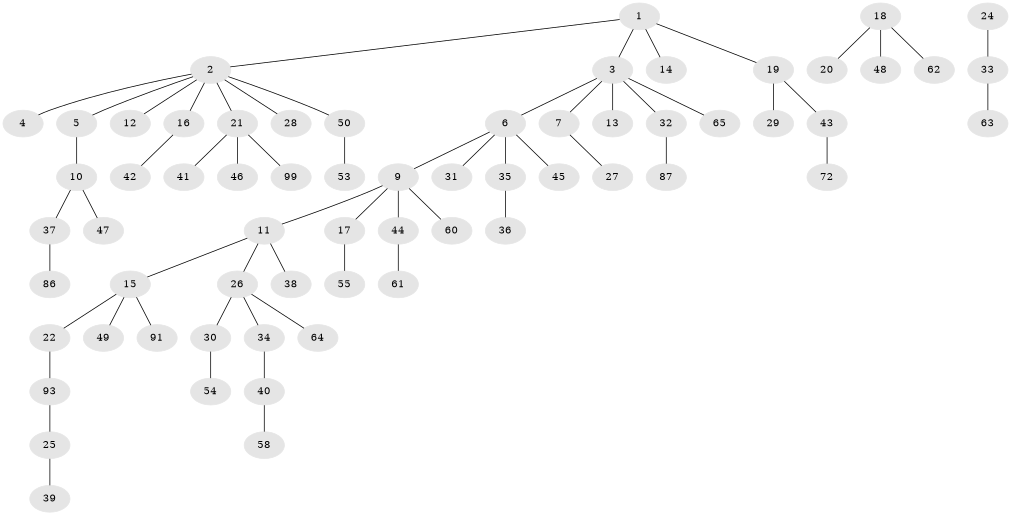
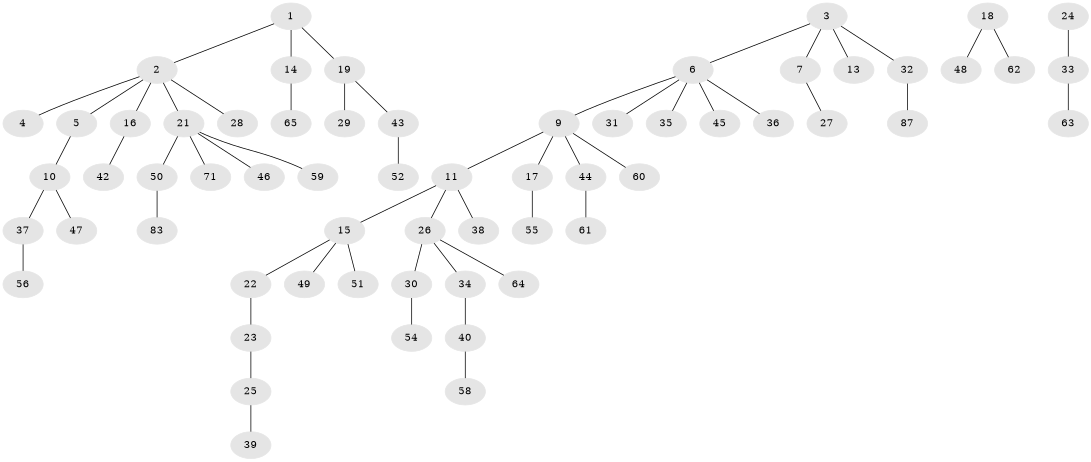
edge "1" -- "3": removed
node "20": removed
edge "2" -- "50": now "21" -- "50"
edge "3" -- "65": now "14" -- "65"
node "12": removed
node "41": label "41" -> "71"
node "99": label "99" -> "59"
node "53": label "53" -> "83"
node "72": label "72" -> "52"
edge "35" -- "36": now "6" -- "36"
node "86": label "86" -> "56"
node "91": label "91" -> "51"
node "93": label "93" -> "23"
